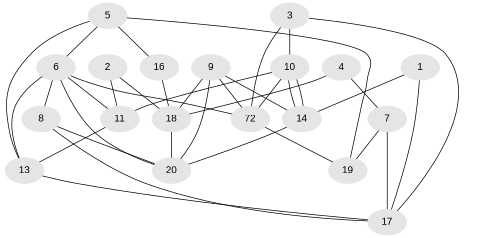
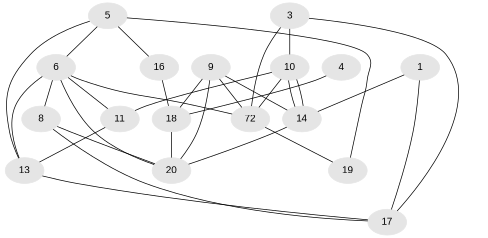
node "2": removed
node "7": removed
